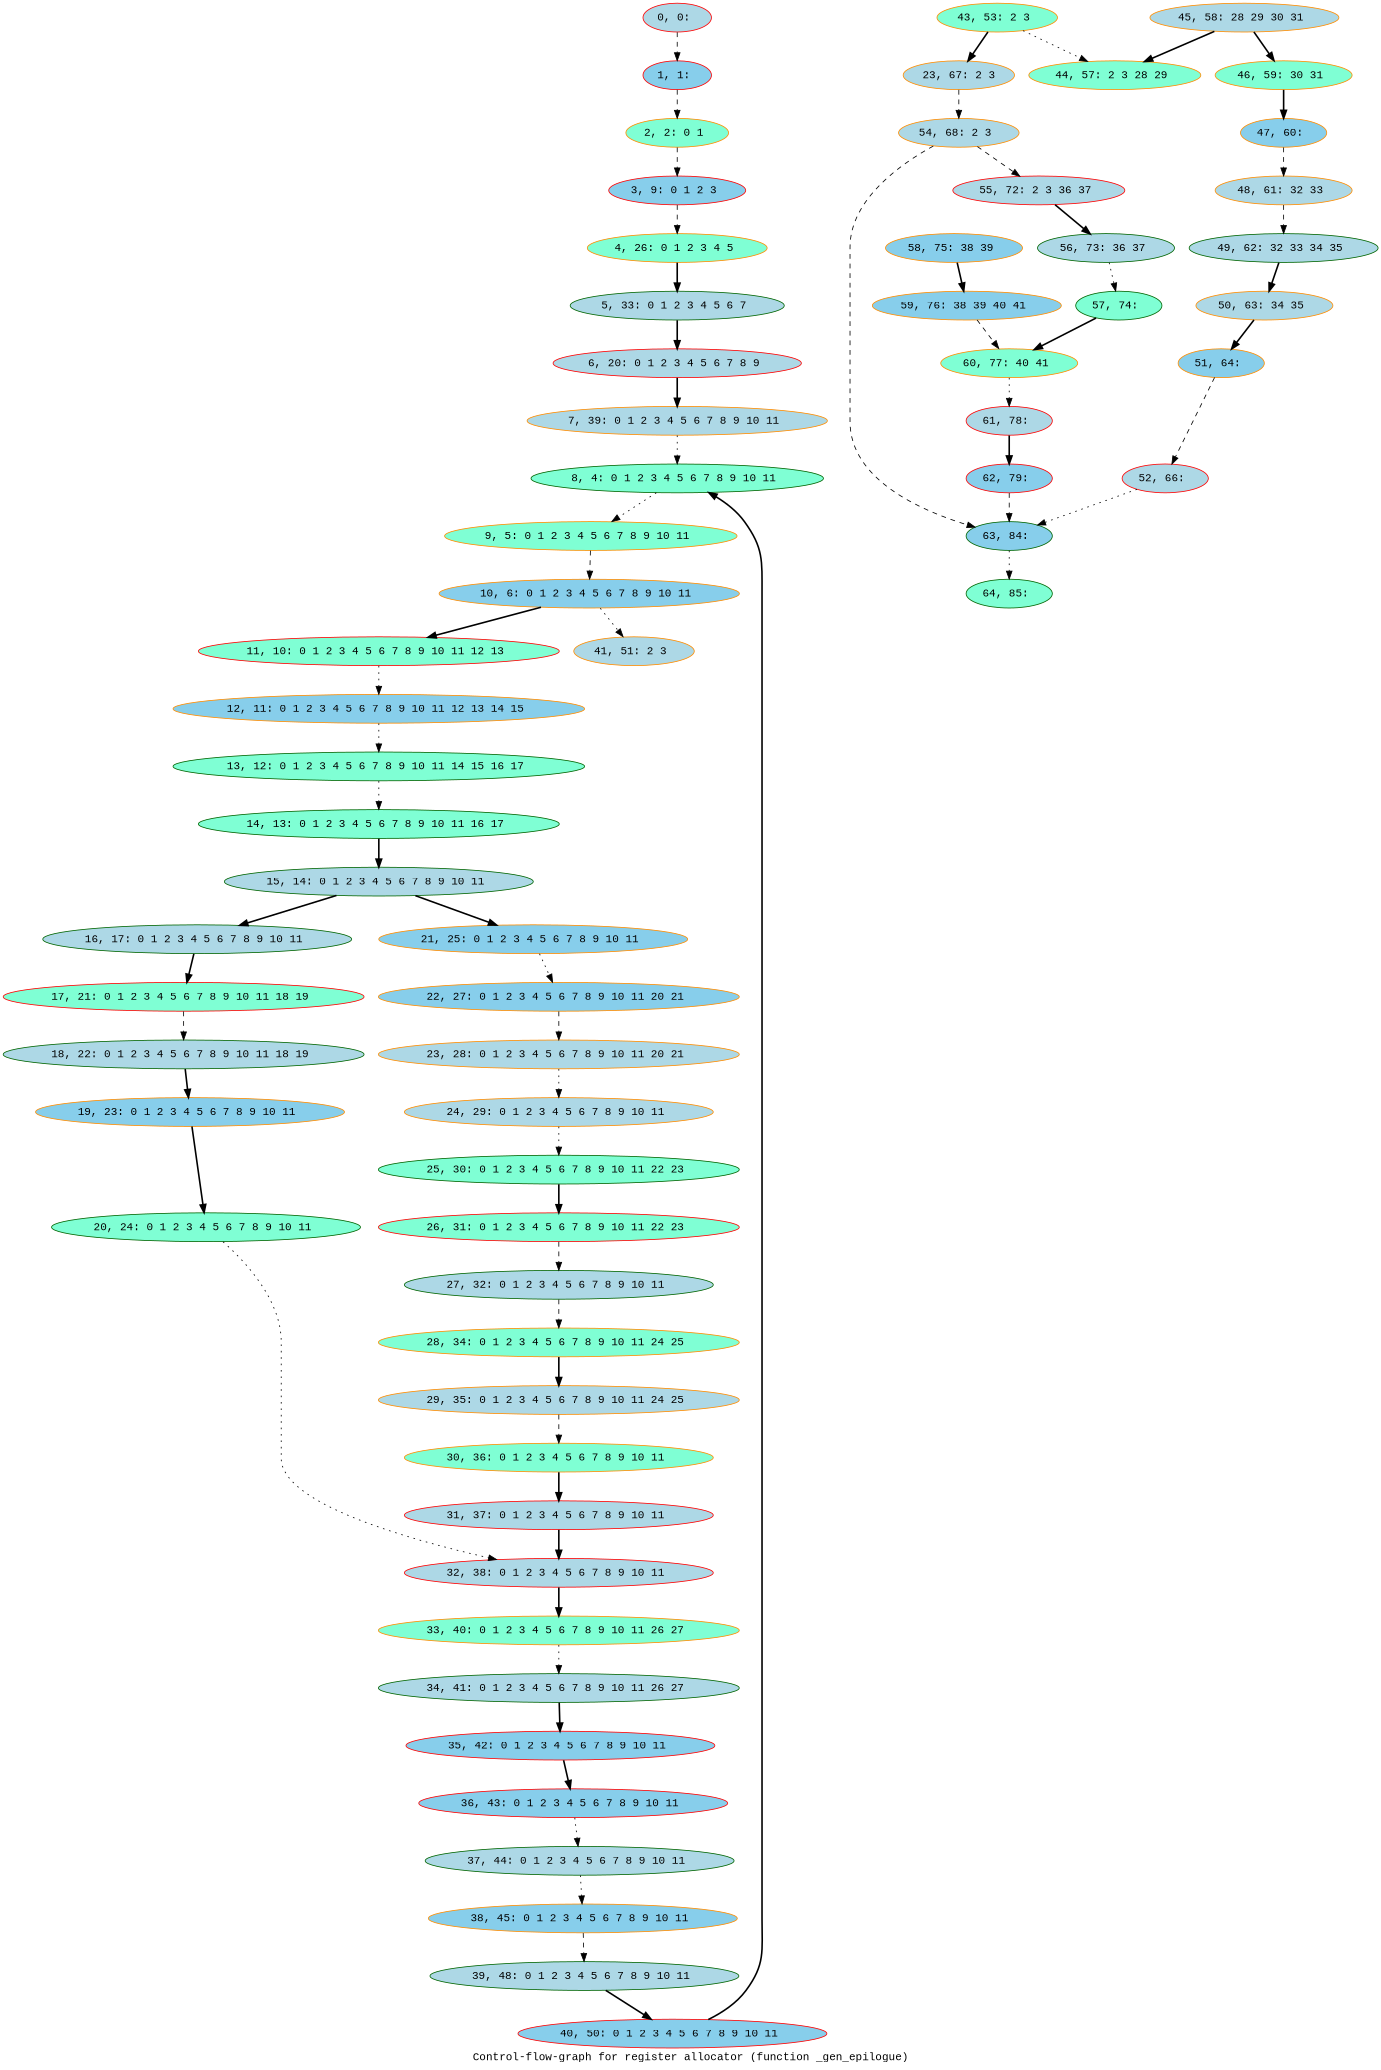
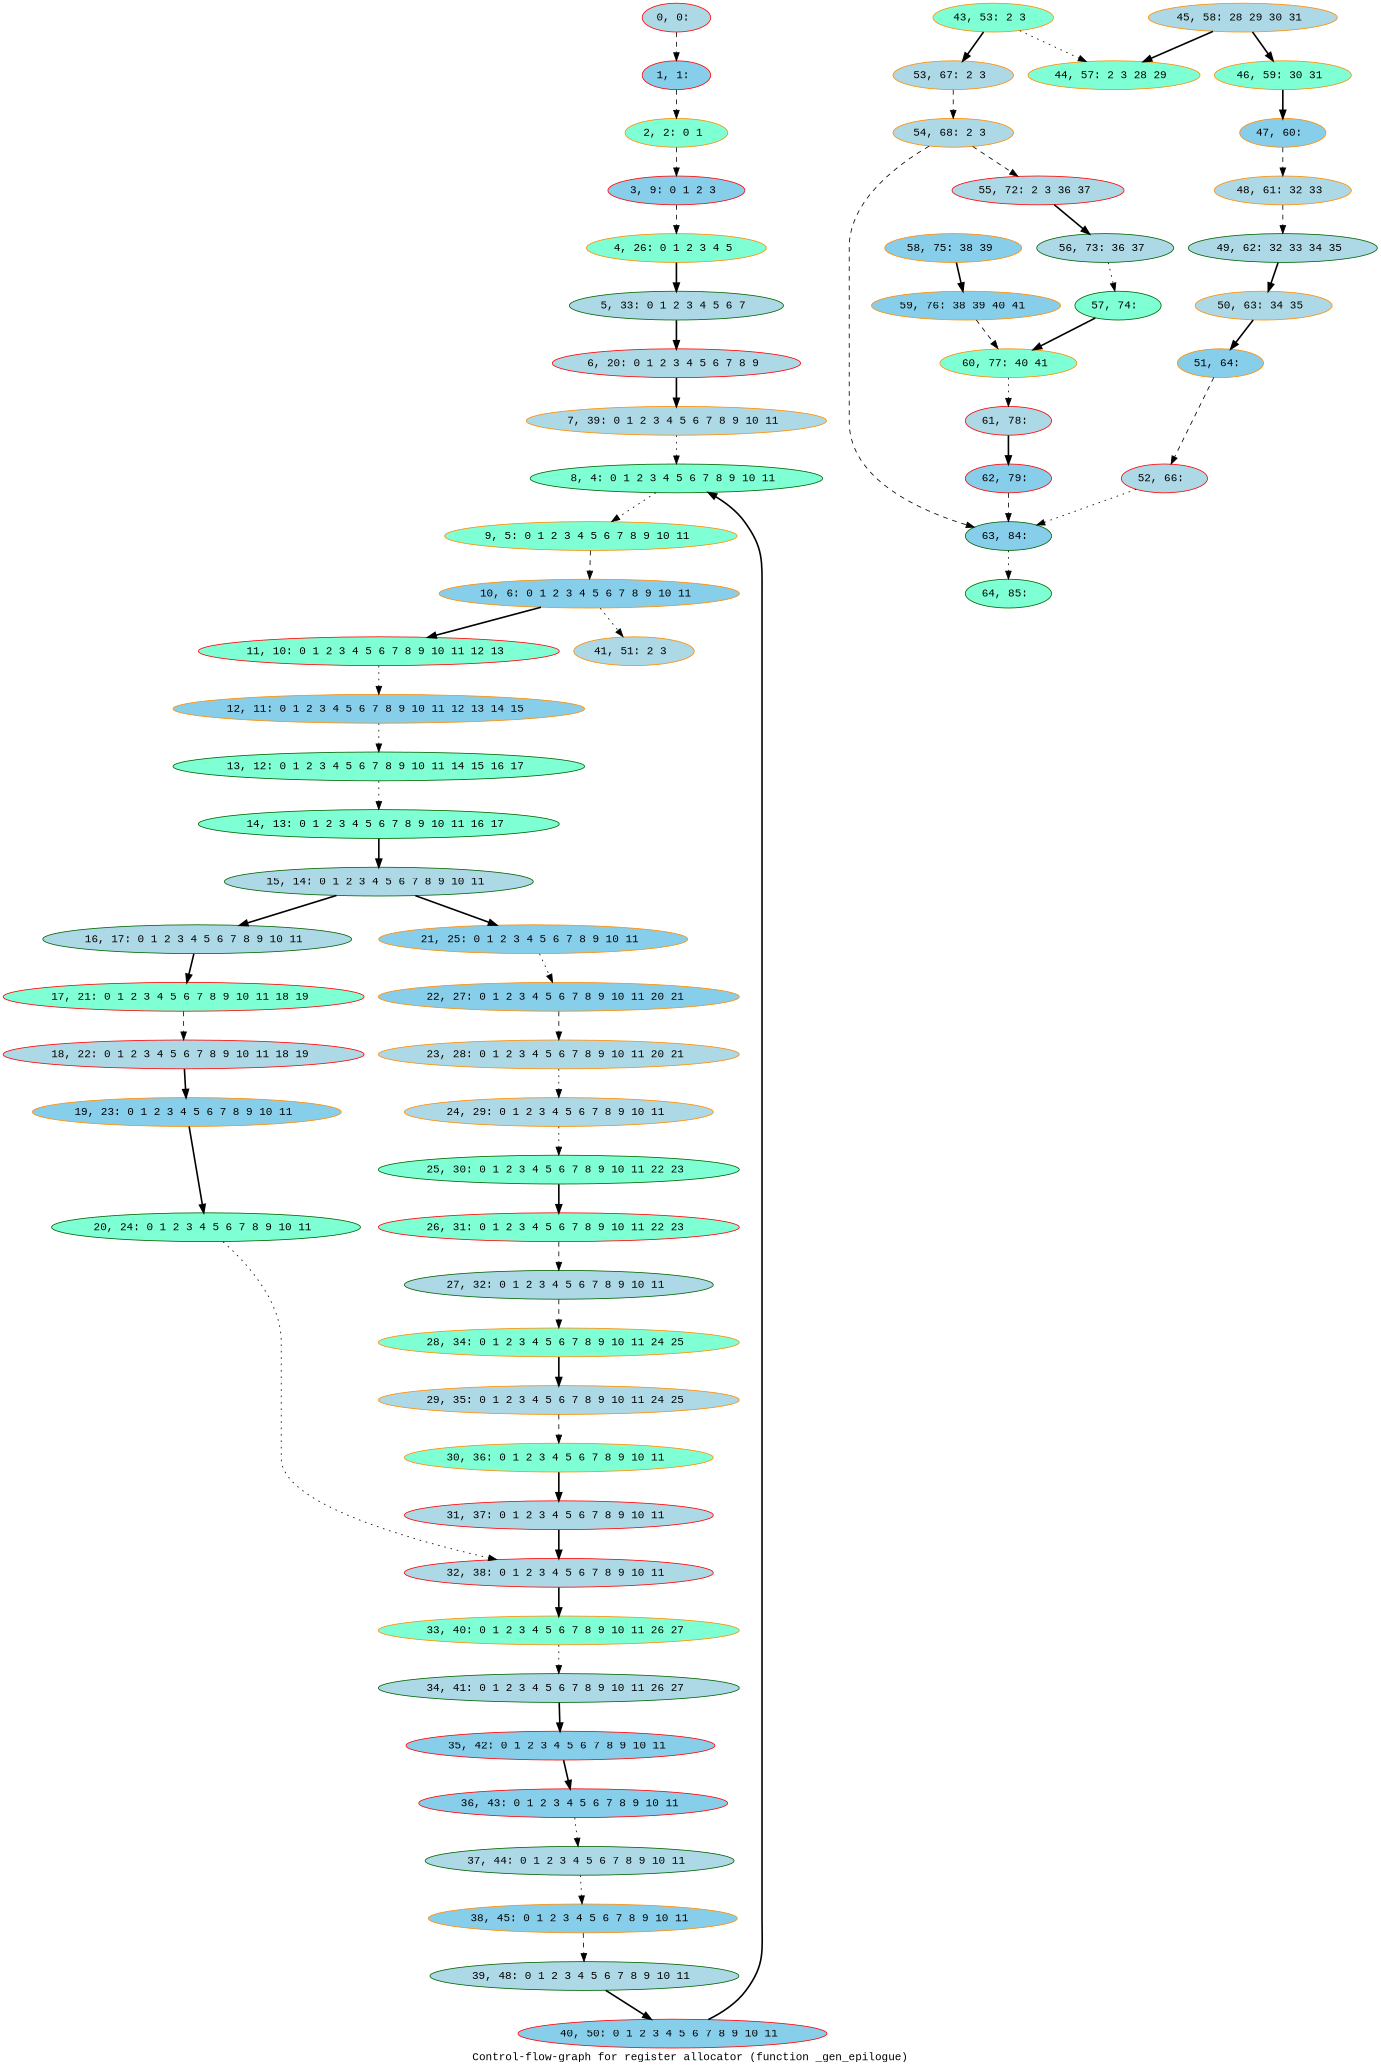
node "23, 67: 2 3": label "23, 67: 2 3" -> "53, 67: 2 3"
node "18, 22: 0 1 2 3 4 5 6 7 8 9 10 11 18 19": color darkgreen -> red
